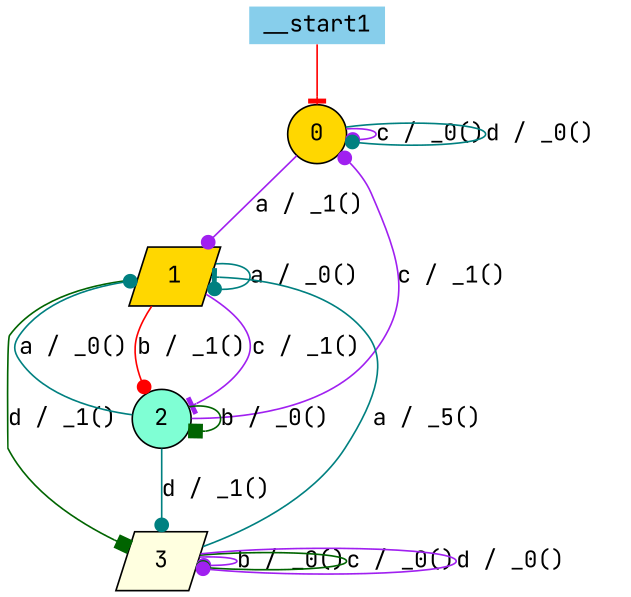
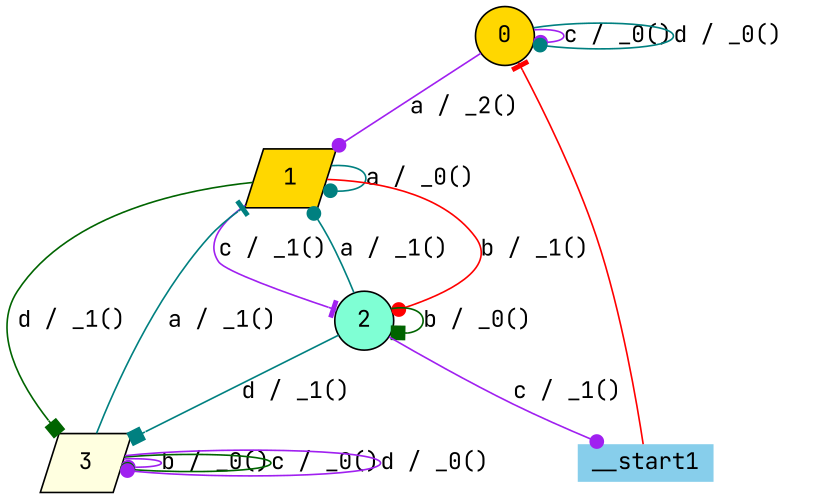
edge "0" -> "1": label "a / _1()" -> "a / _2()"
edge "2" -> "1": label "a / _0()" -> "a / _1()"
edge "2" -> "0": now "2" -> "__start1"
edge "3" -> "1": label "a / _5()" -> "a / _1()"
edge "2" -> "3": arrowhead dot -> box
